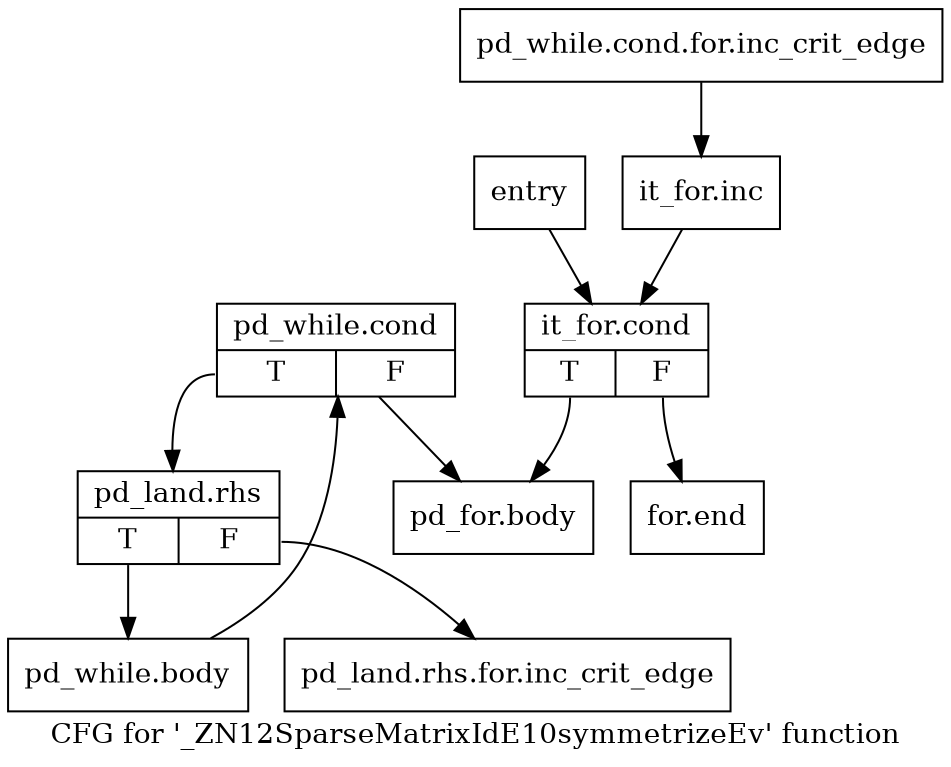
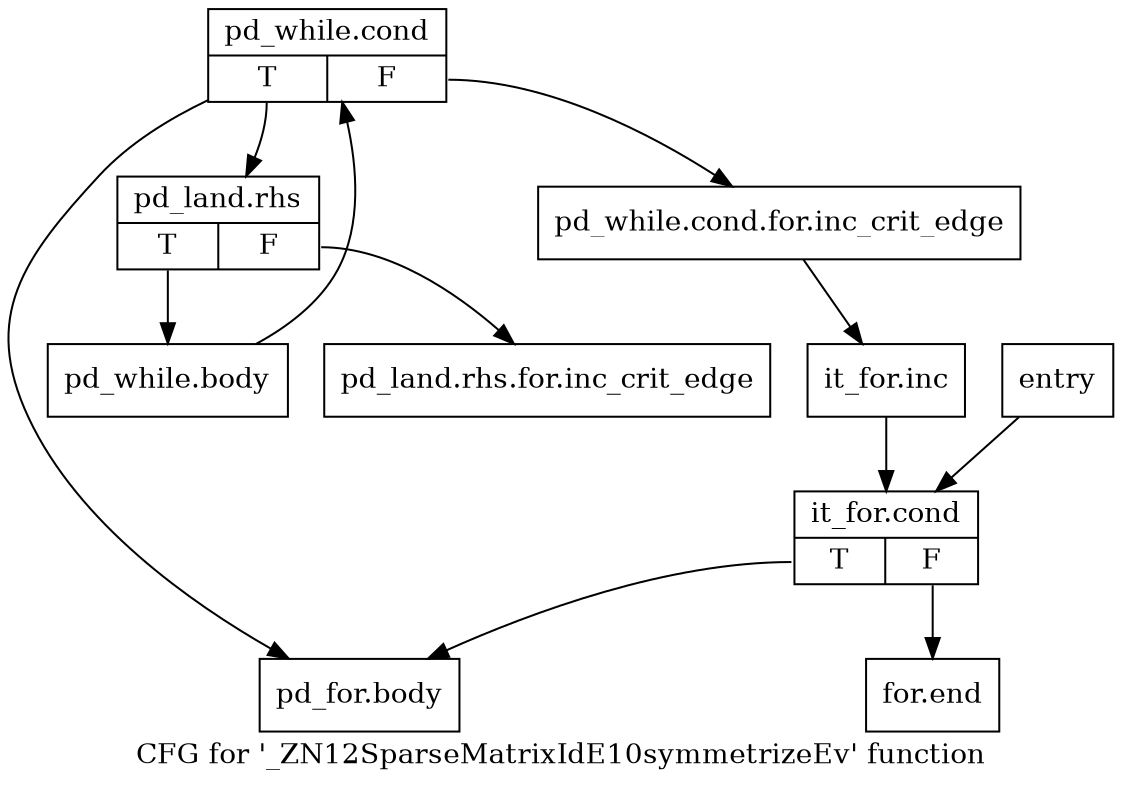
edge "pd_while.cond" -> "pd_while.cond.for.inc_crit_edge": added
